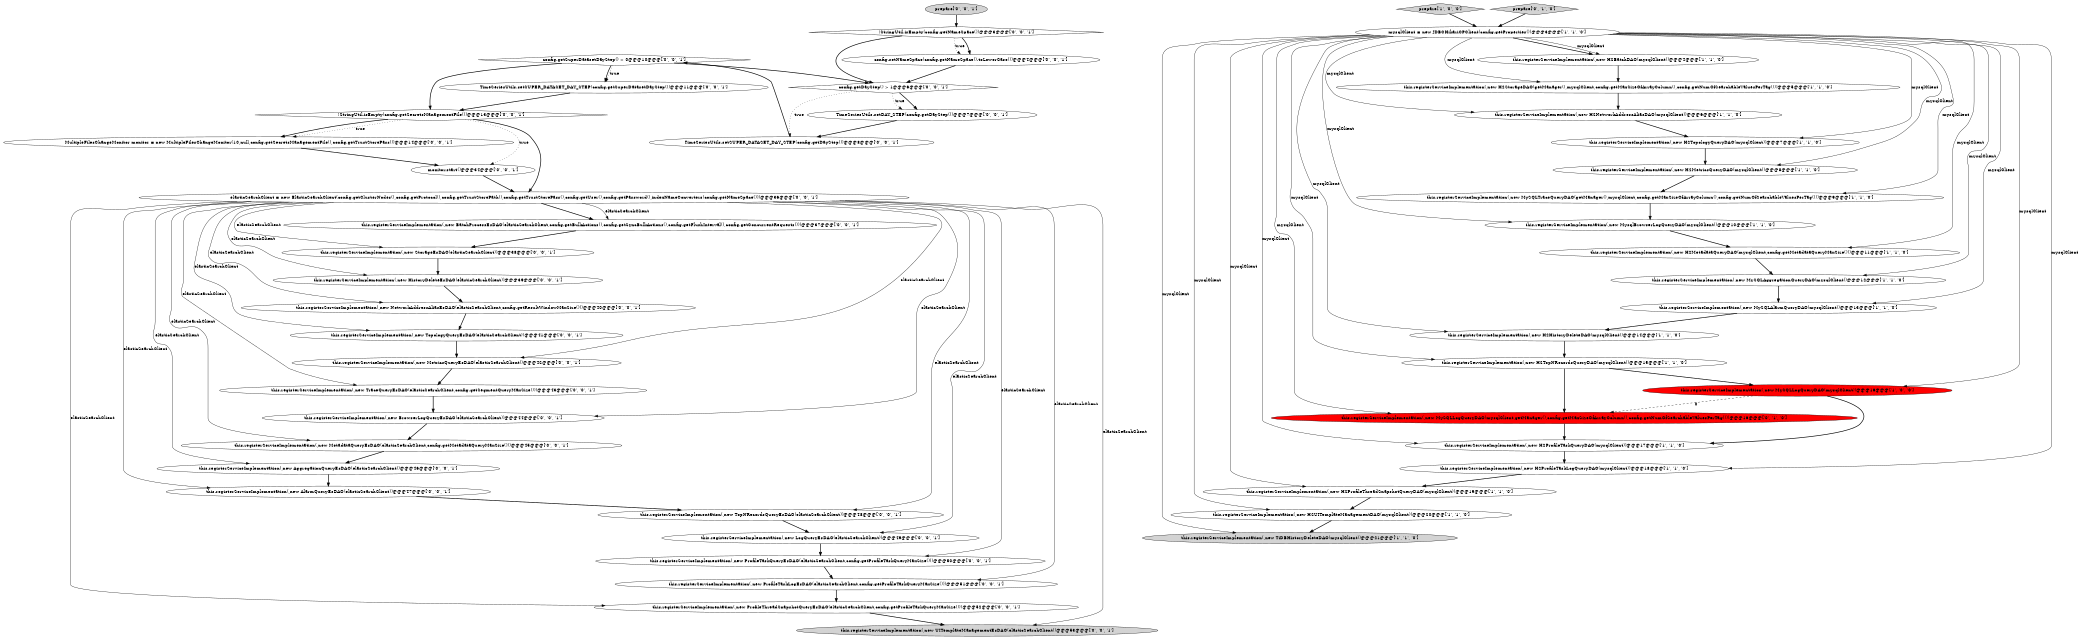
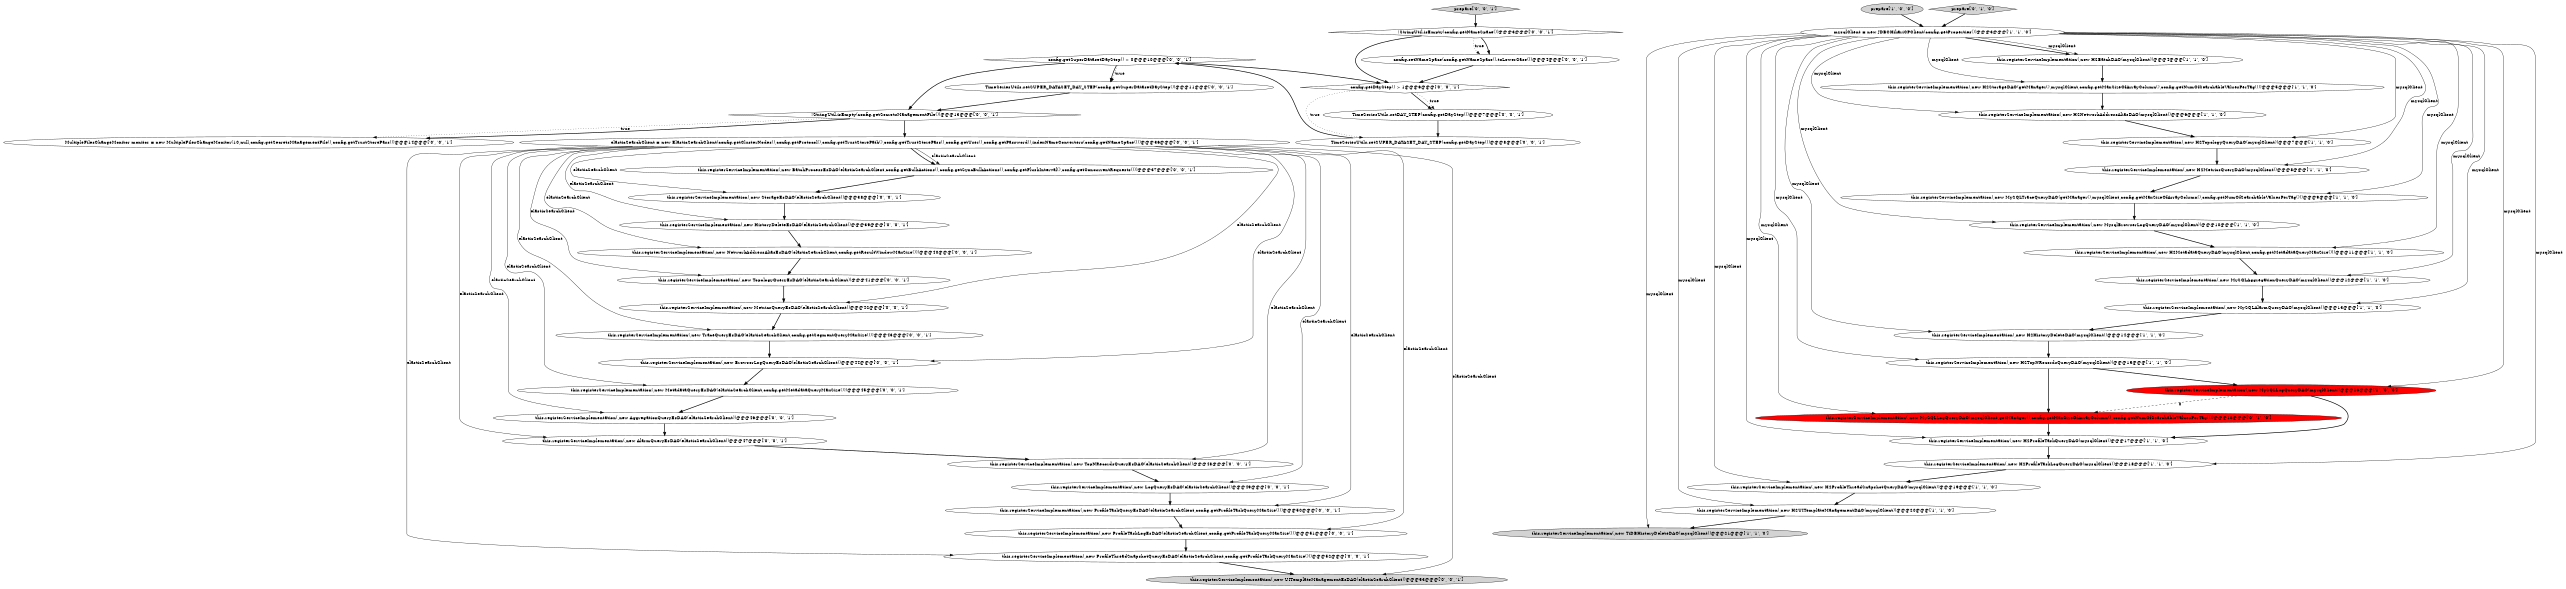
node "prepare['0', '0', '1']": shape ellipse -> diamond
node "prepare['1', '0', '0']": shape diamond -> ellipse
node "monitor.start()@@@34@@@['0', '0', '1']": removed
